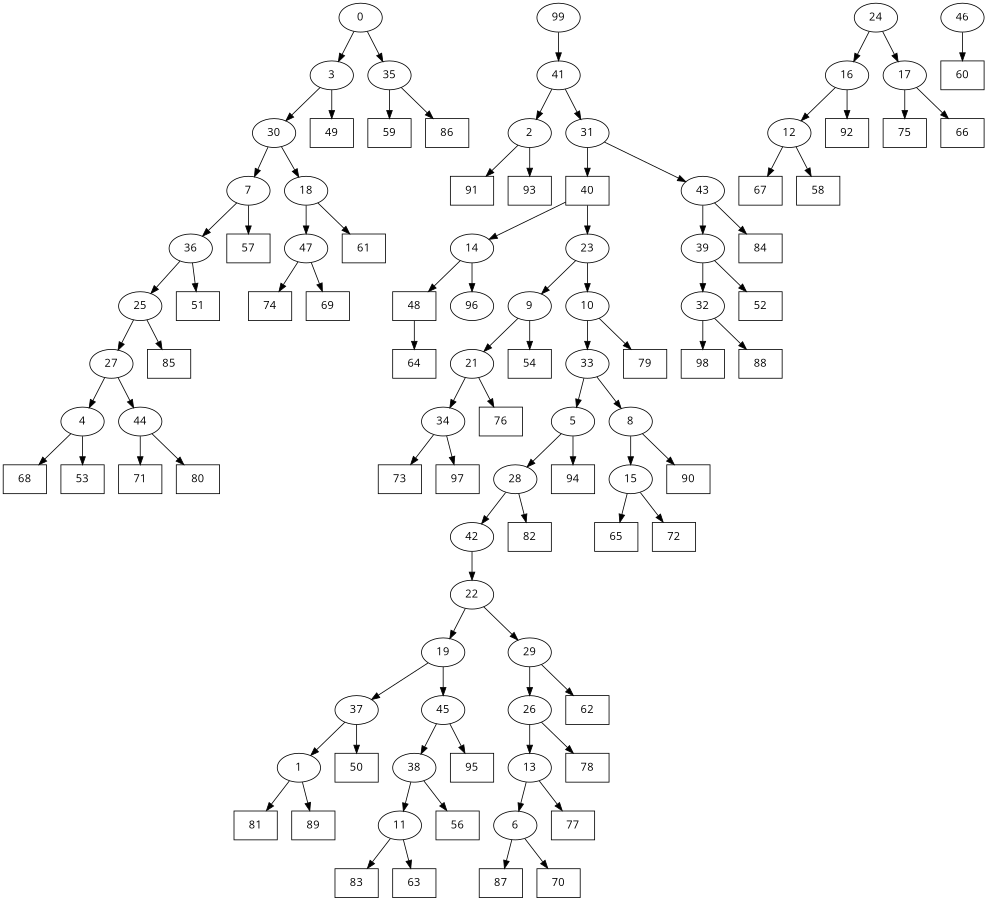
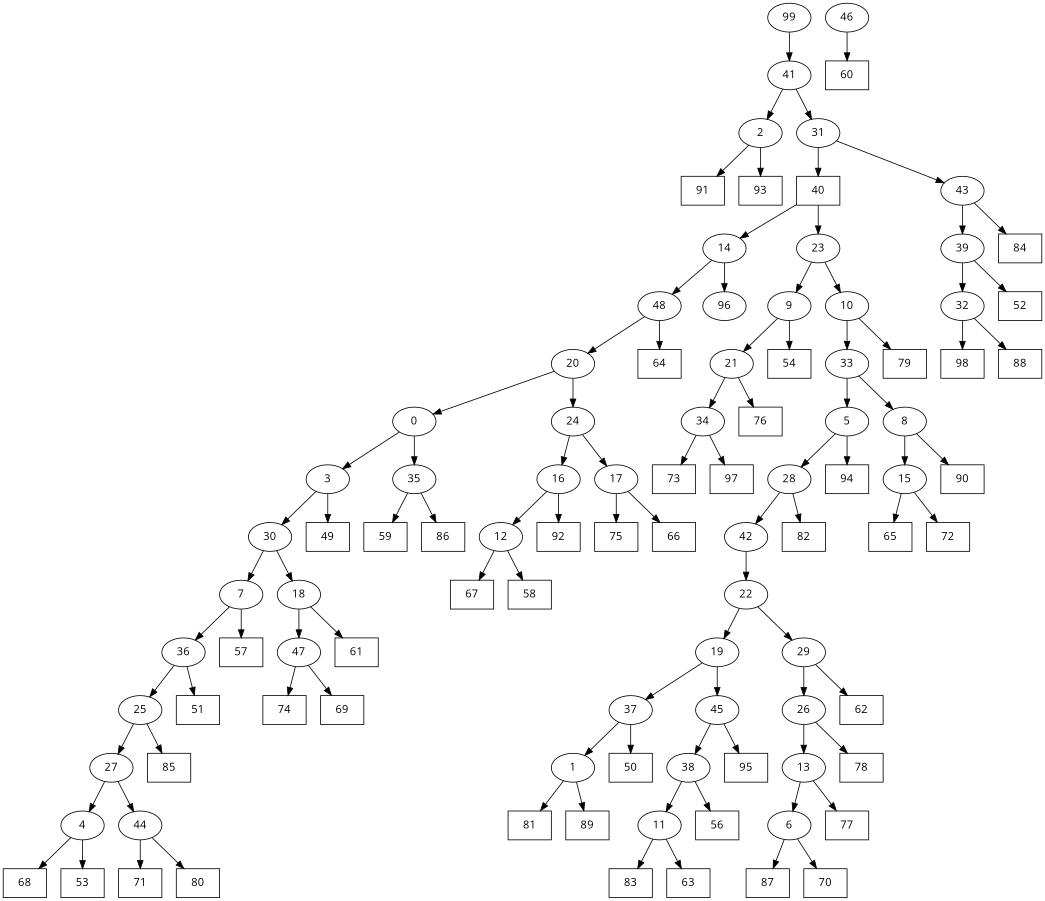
node "48": shape box -> ellipse
node "20": added
